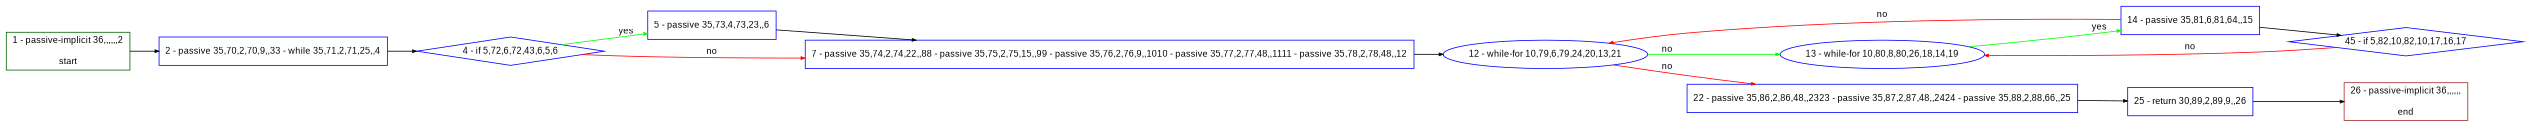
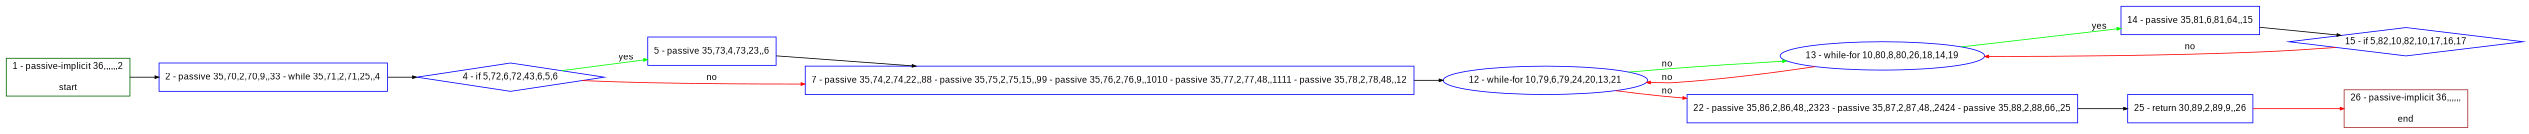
edge "14 - passive 35,81,6,81,64,,15" -> "12 - while-for 10,79,6,79,24,20,13,21": now "13 - while-for 10,80,8,80,26,18,14,19" -> "12 - while-for 10,79,6,79,24,20,13,21"
node "45 - if 5,82,10,82,10,17,16,17": label "45 - if 5,82,10,82,10,17,16,17" -> "15 - if 5,82,10,82,10,17,16,17"
edge "25 - return 30,89,2,89,9,,26" -> "26 - passive-implicit 36,,,,,, end": color #000000 -> #ff0000
